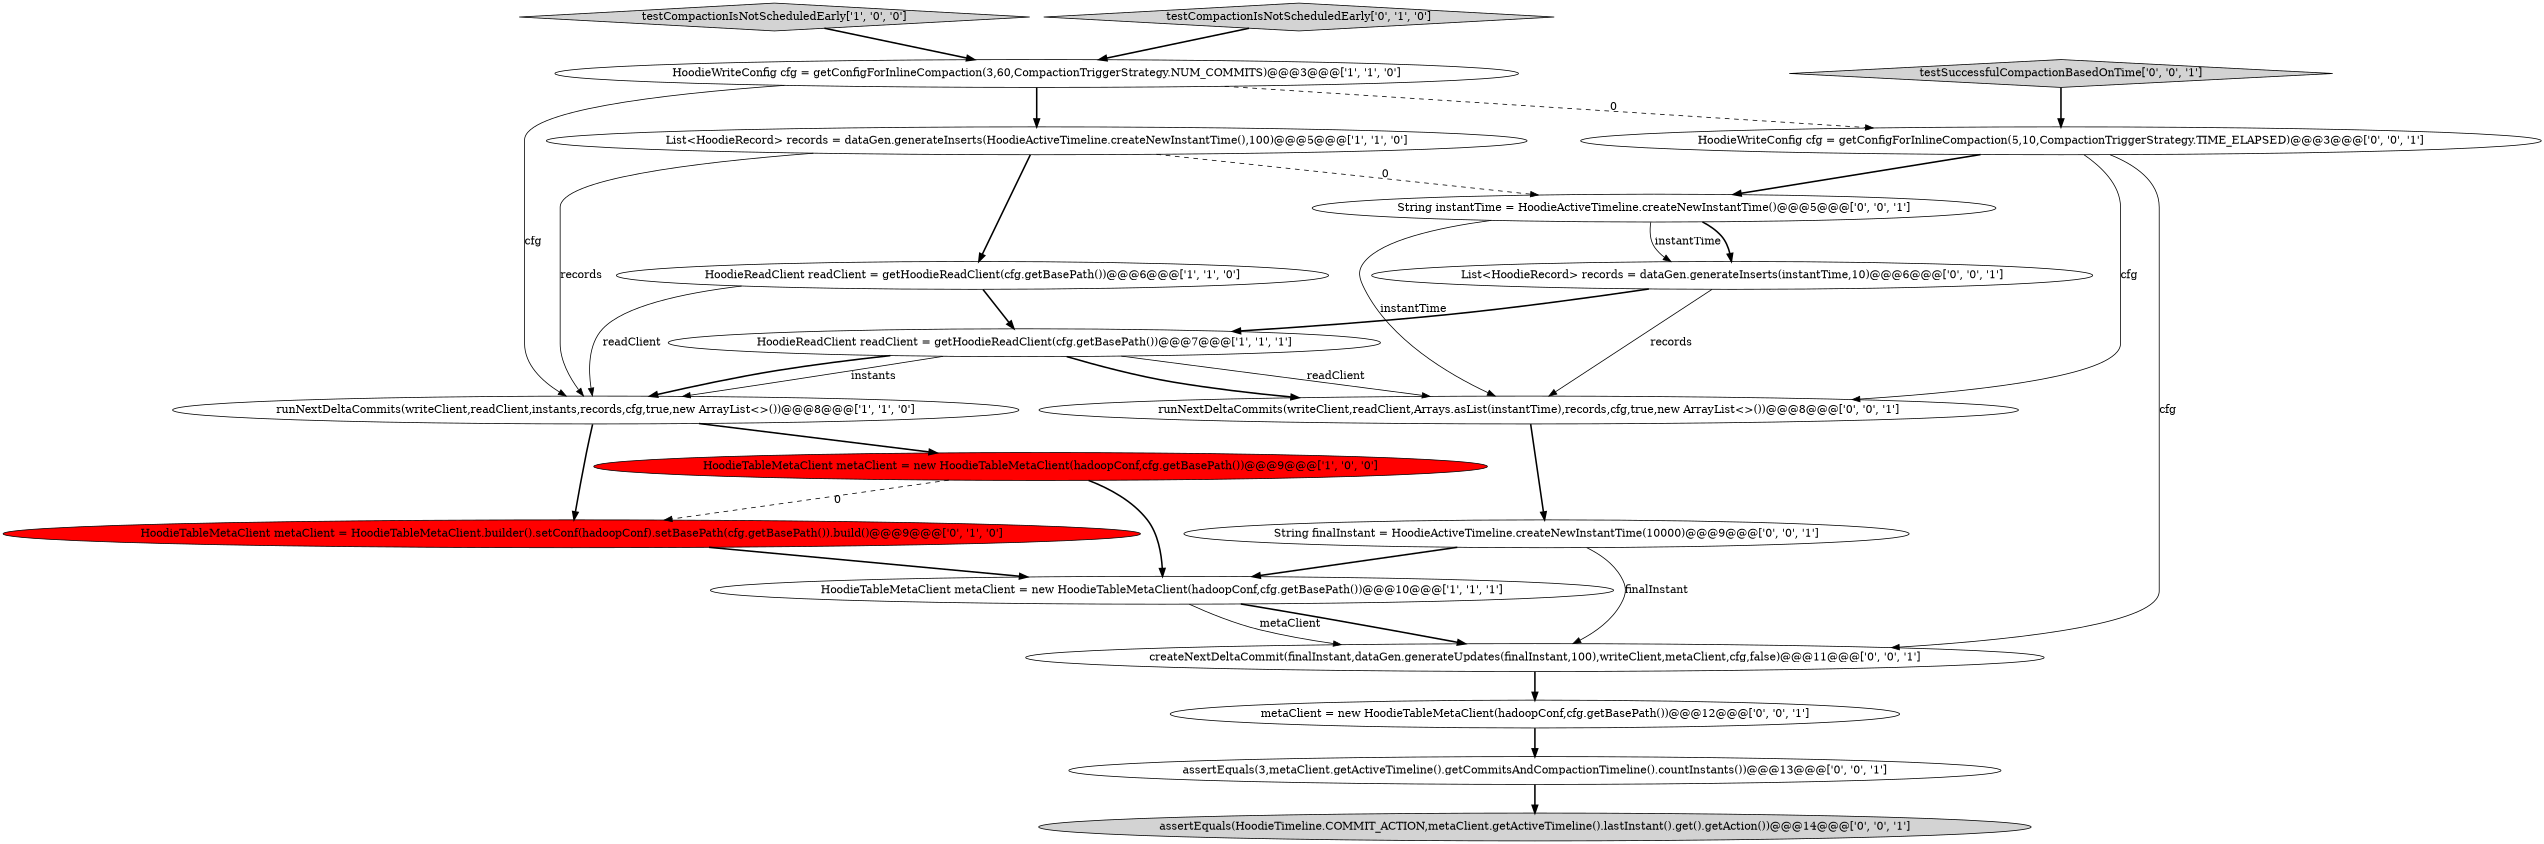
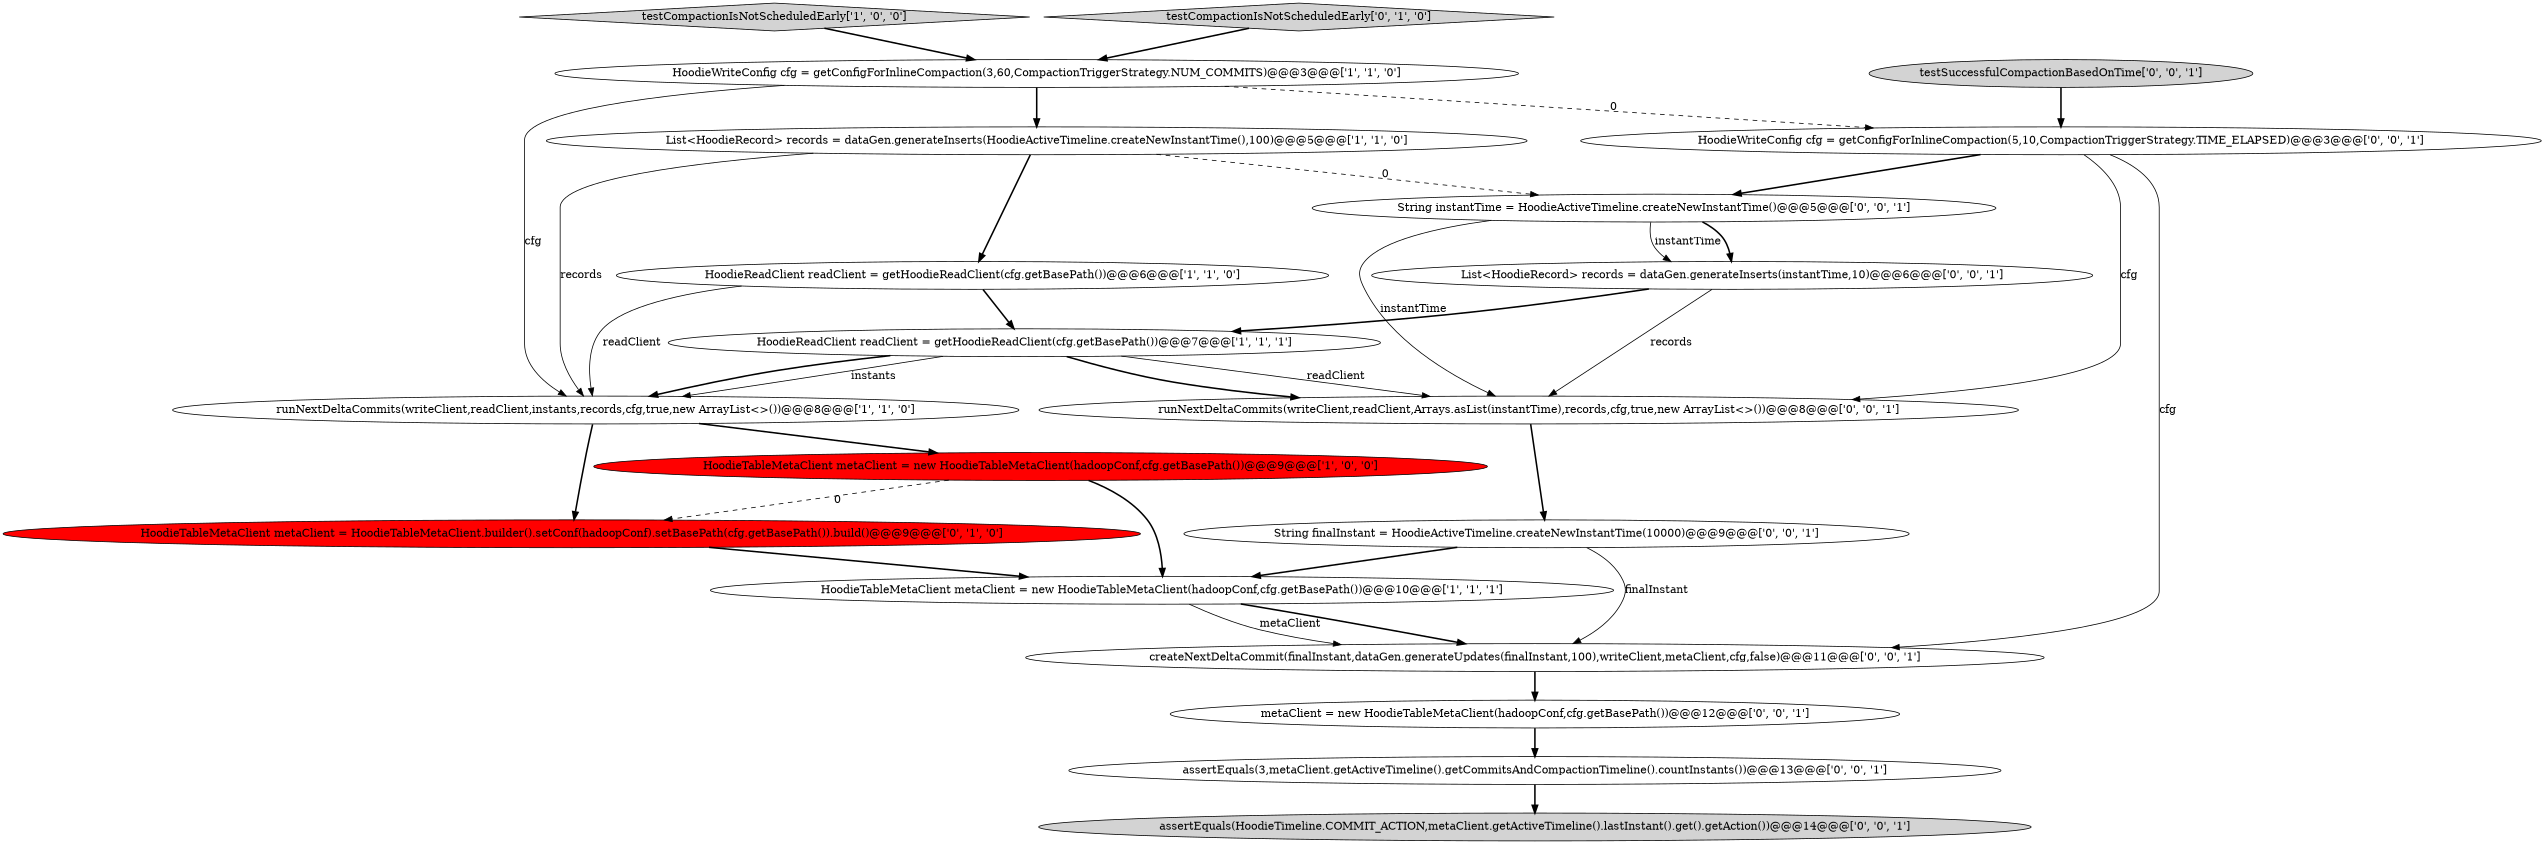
node "testSuccessfulCompactionBasedOnTime['0', '0', '1']": shape diamond -> ellipse
